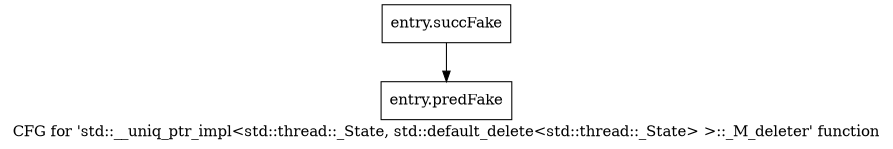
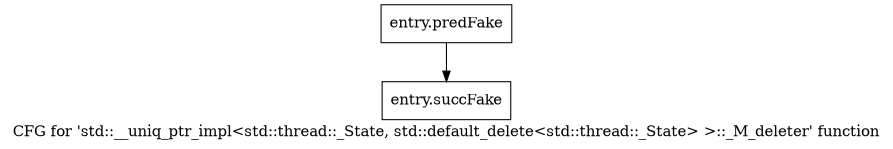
edge "entry.succFake" -> "entry.predFake": reversed
